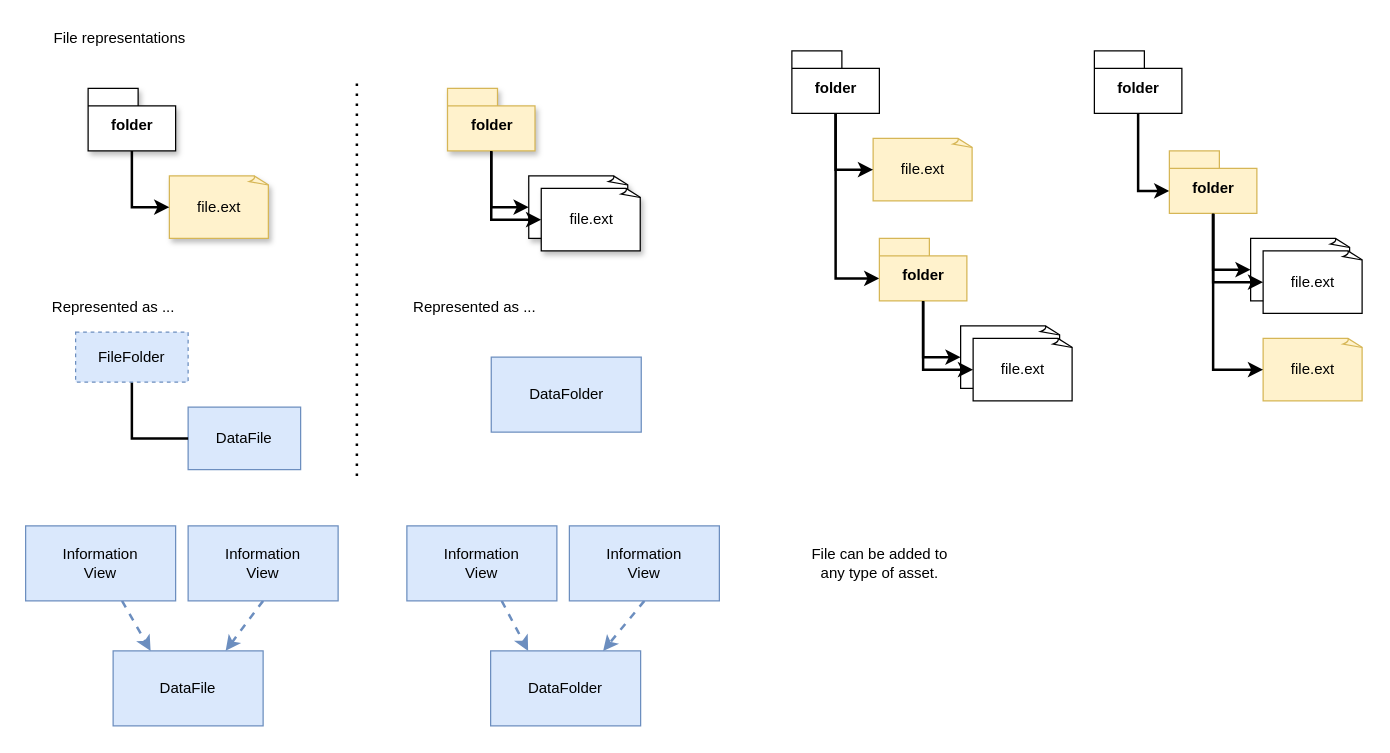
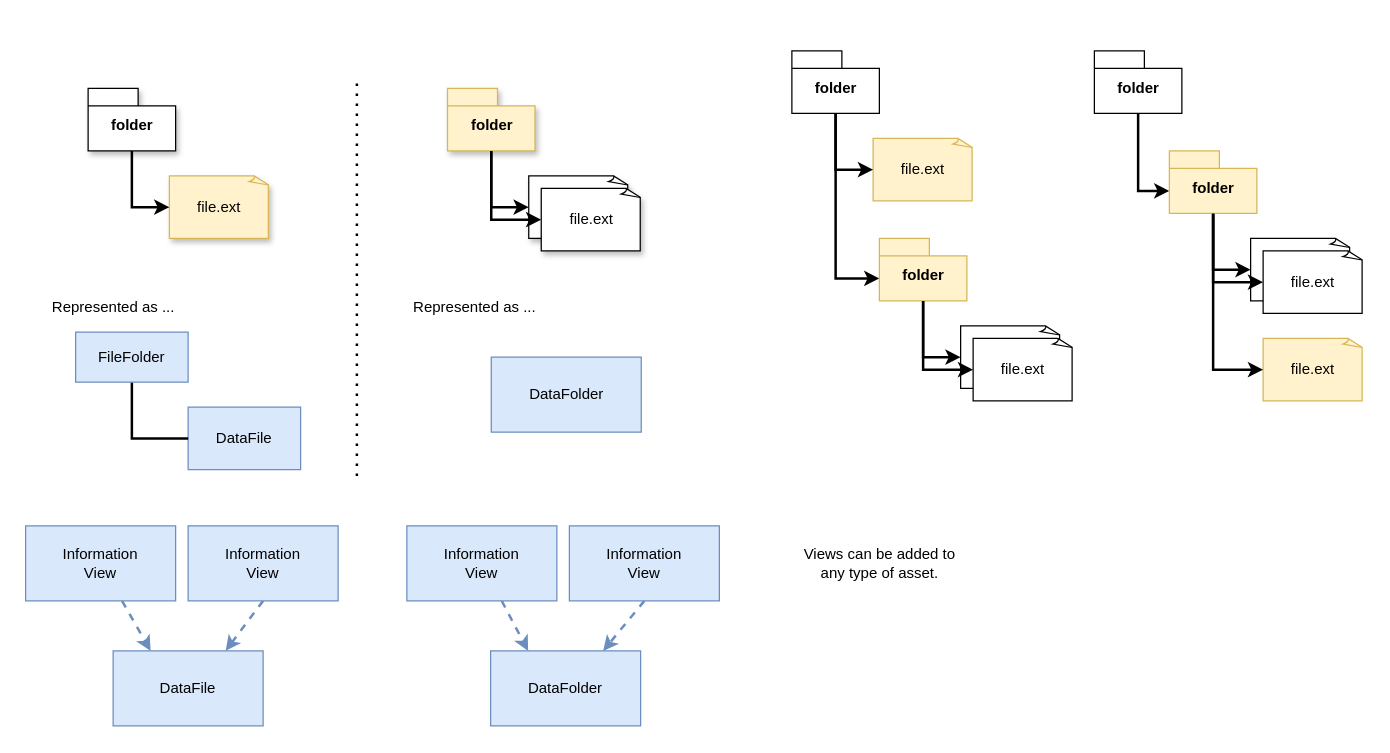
node "File representations": removed
node "FileFolder": style dashed -> solid
node "File can be added to any type of asset.": label "File can be added to any type of asset." -> "Views can be added to any type of asset."
